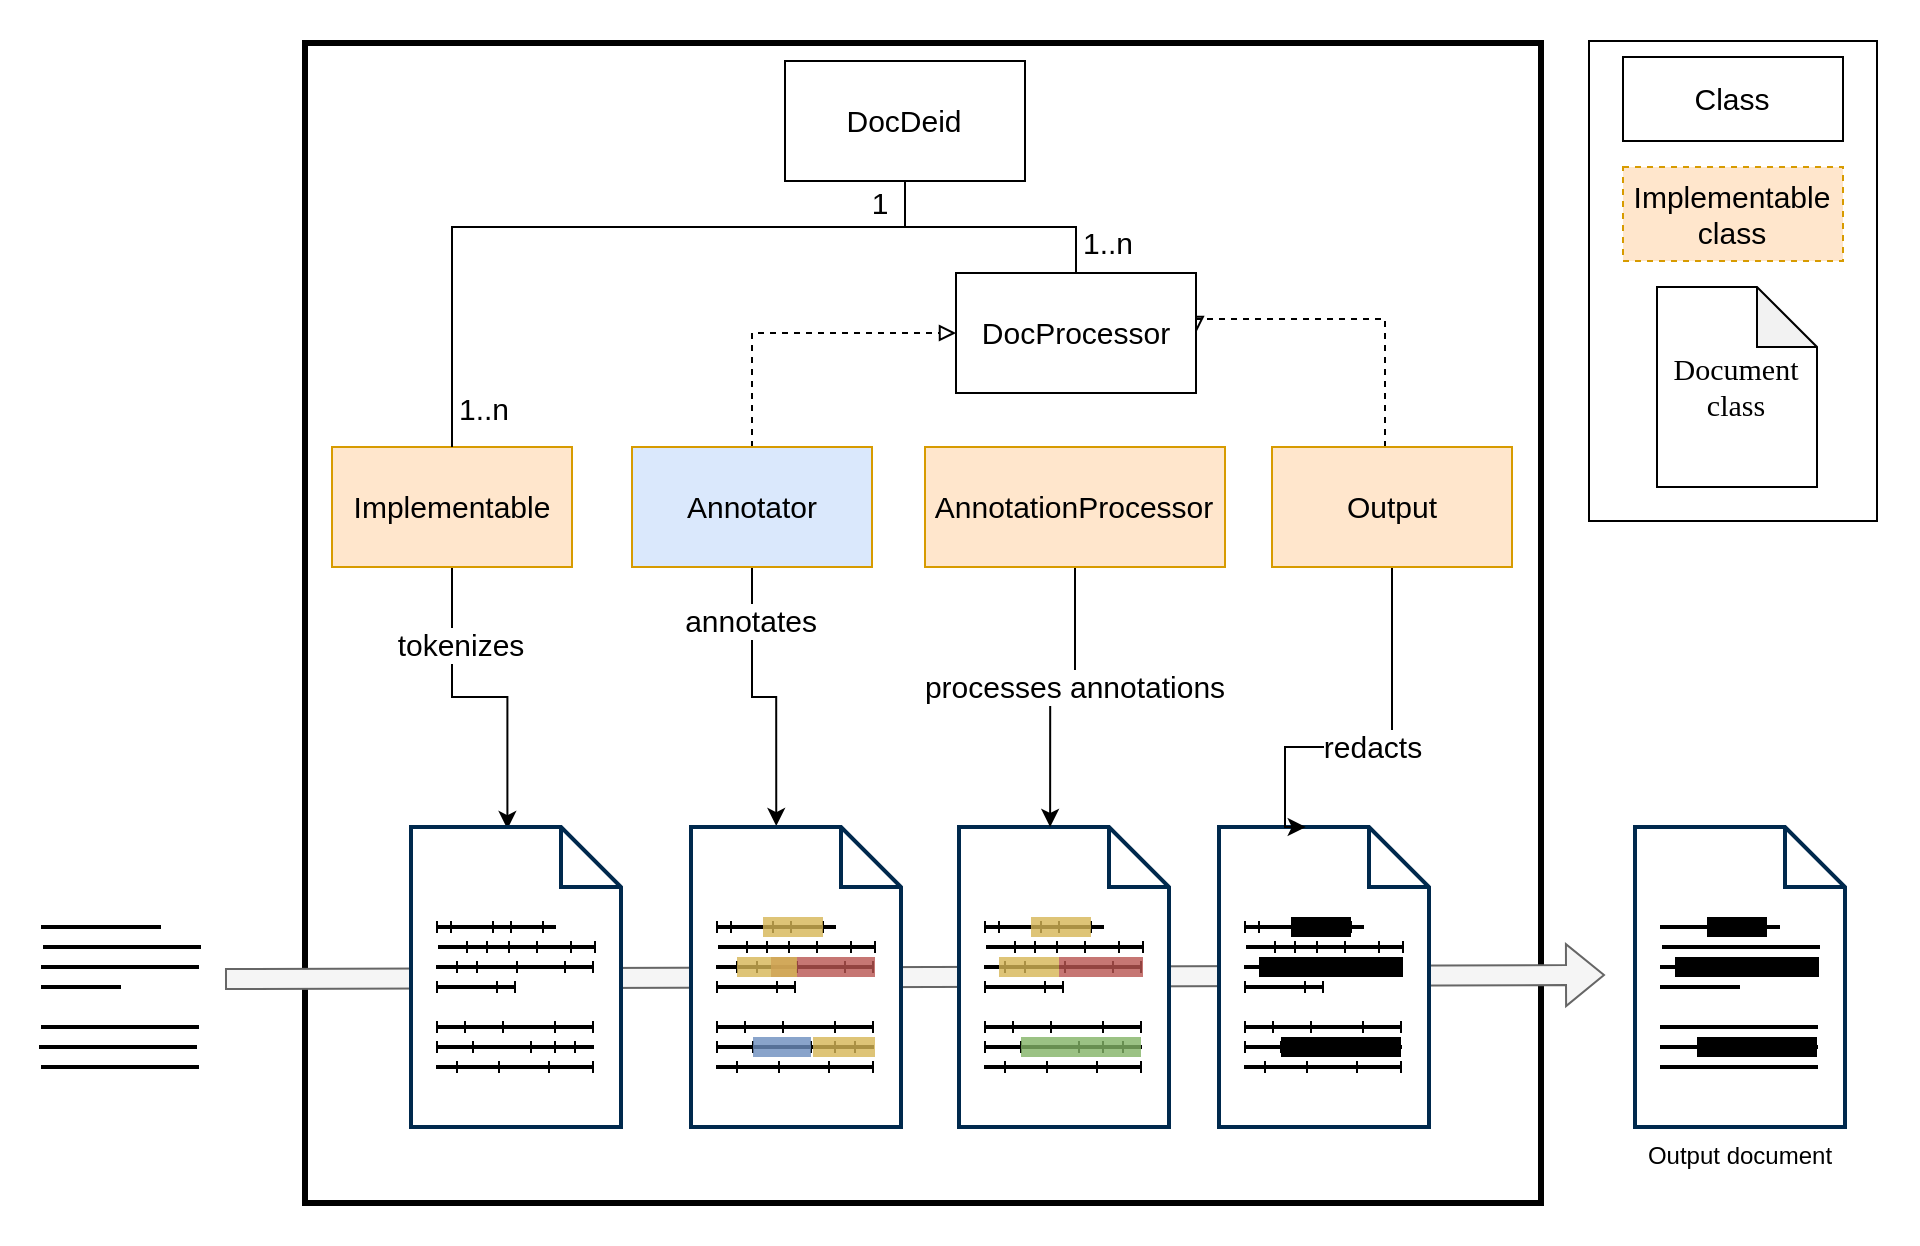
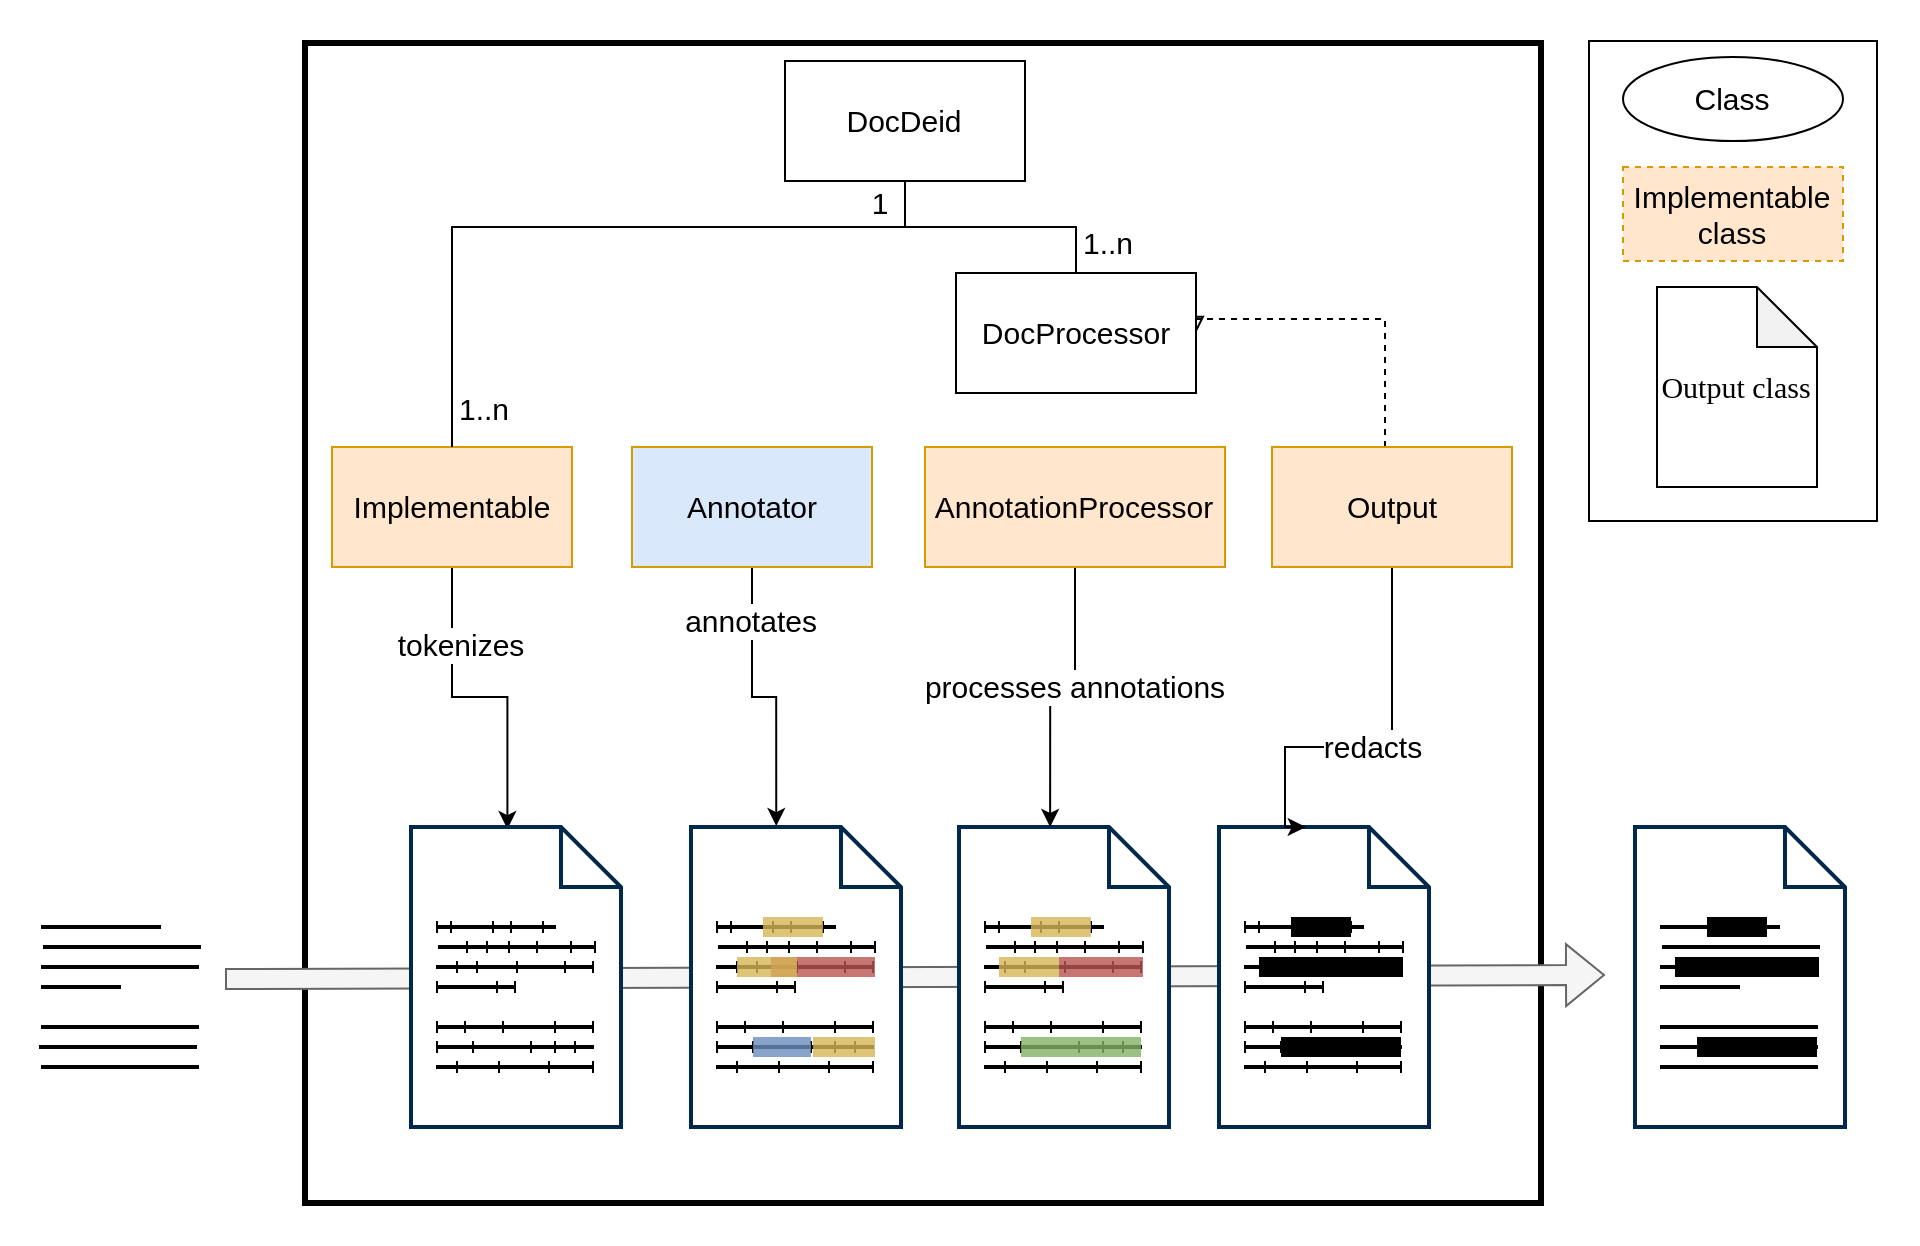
node "Class": shape rectangle -> ellipse
edge "Annotator" -> "DocProcessor": removed
node "Document class": label "Document class" -> "Output class"
node "Output document": removed
